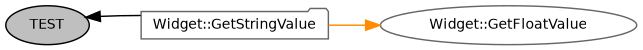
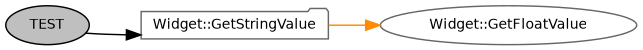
edge "Widget::GetStringValue" -> "TEST": reversed
